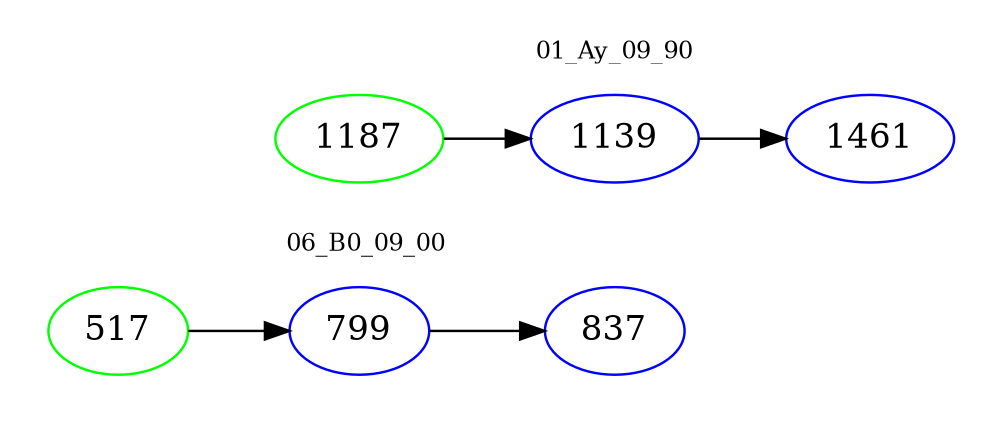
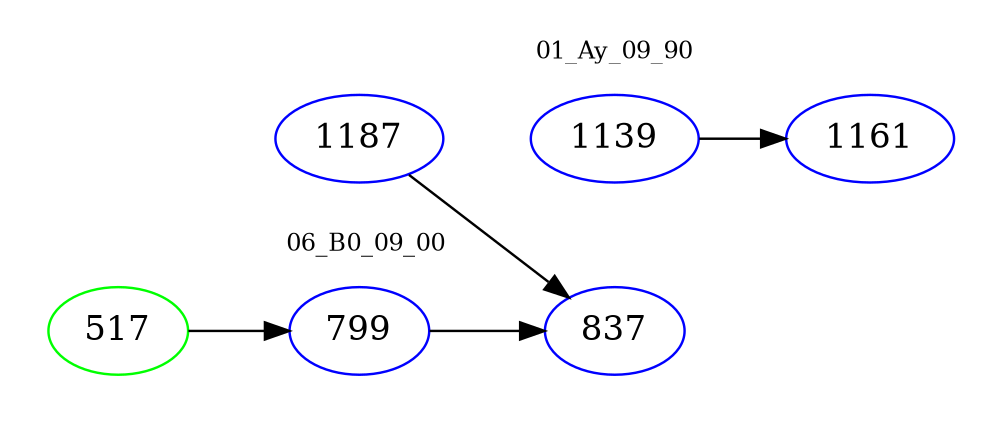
node "1187": color green -> blue
edge "1187" -> "1139": now "1187" -> "837"
node "1461": label "1461" -> "1161"
